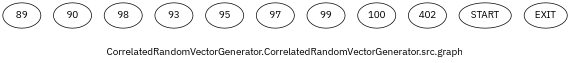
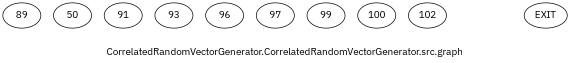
node "90": label "90" -> "50"
node "98": label "98" -> "91"
node "95": label "95" -> "96"
node "402": label "402" -> "102"
node "START": removed
